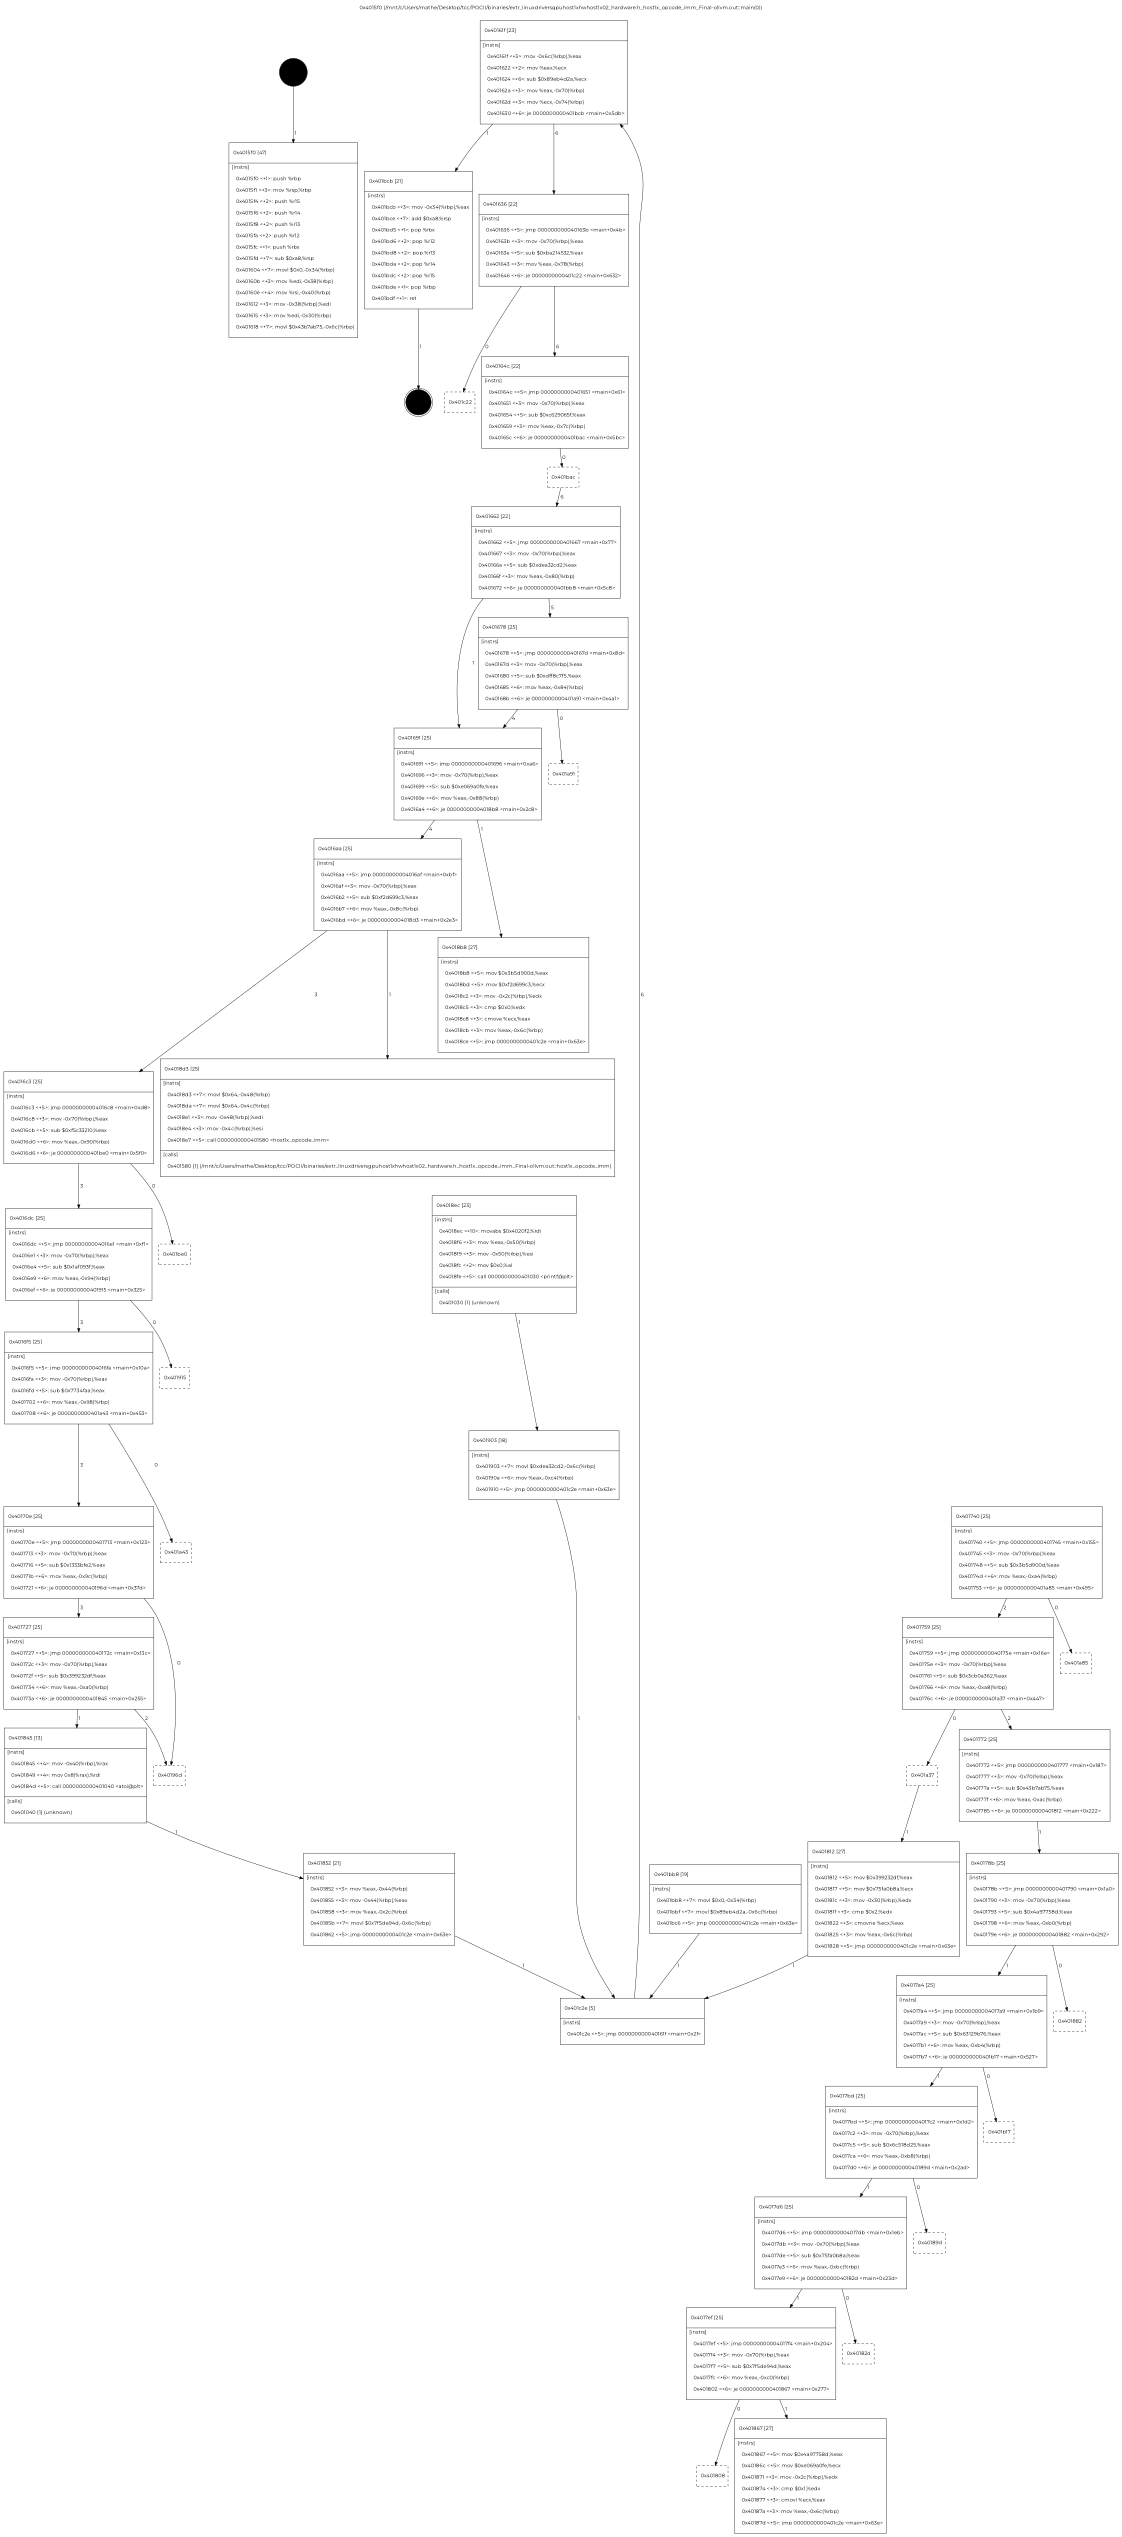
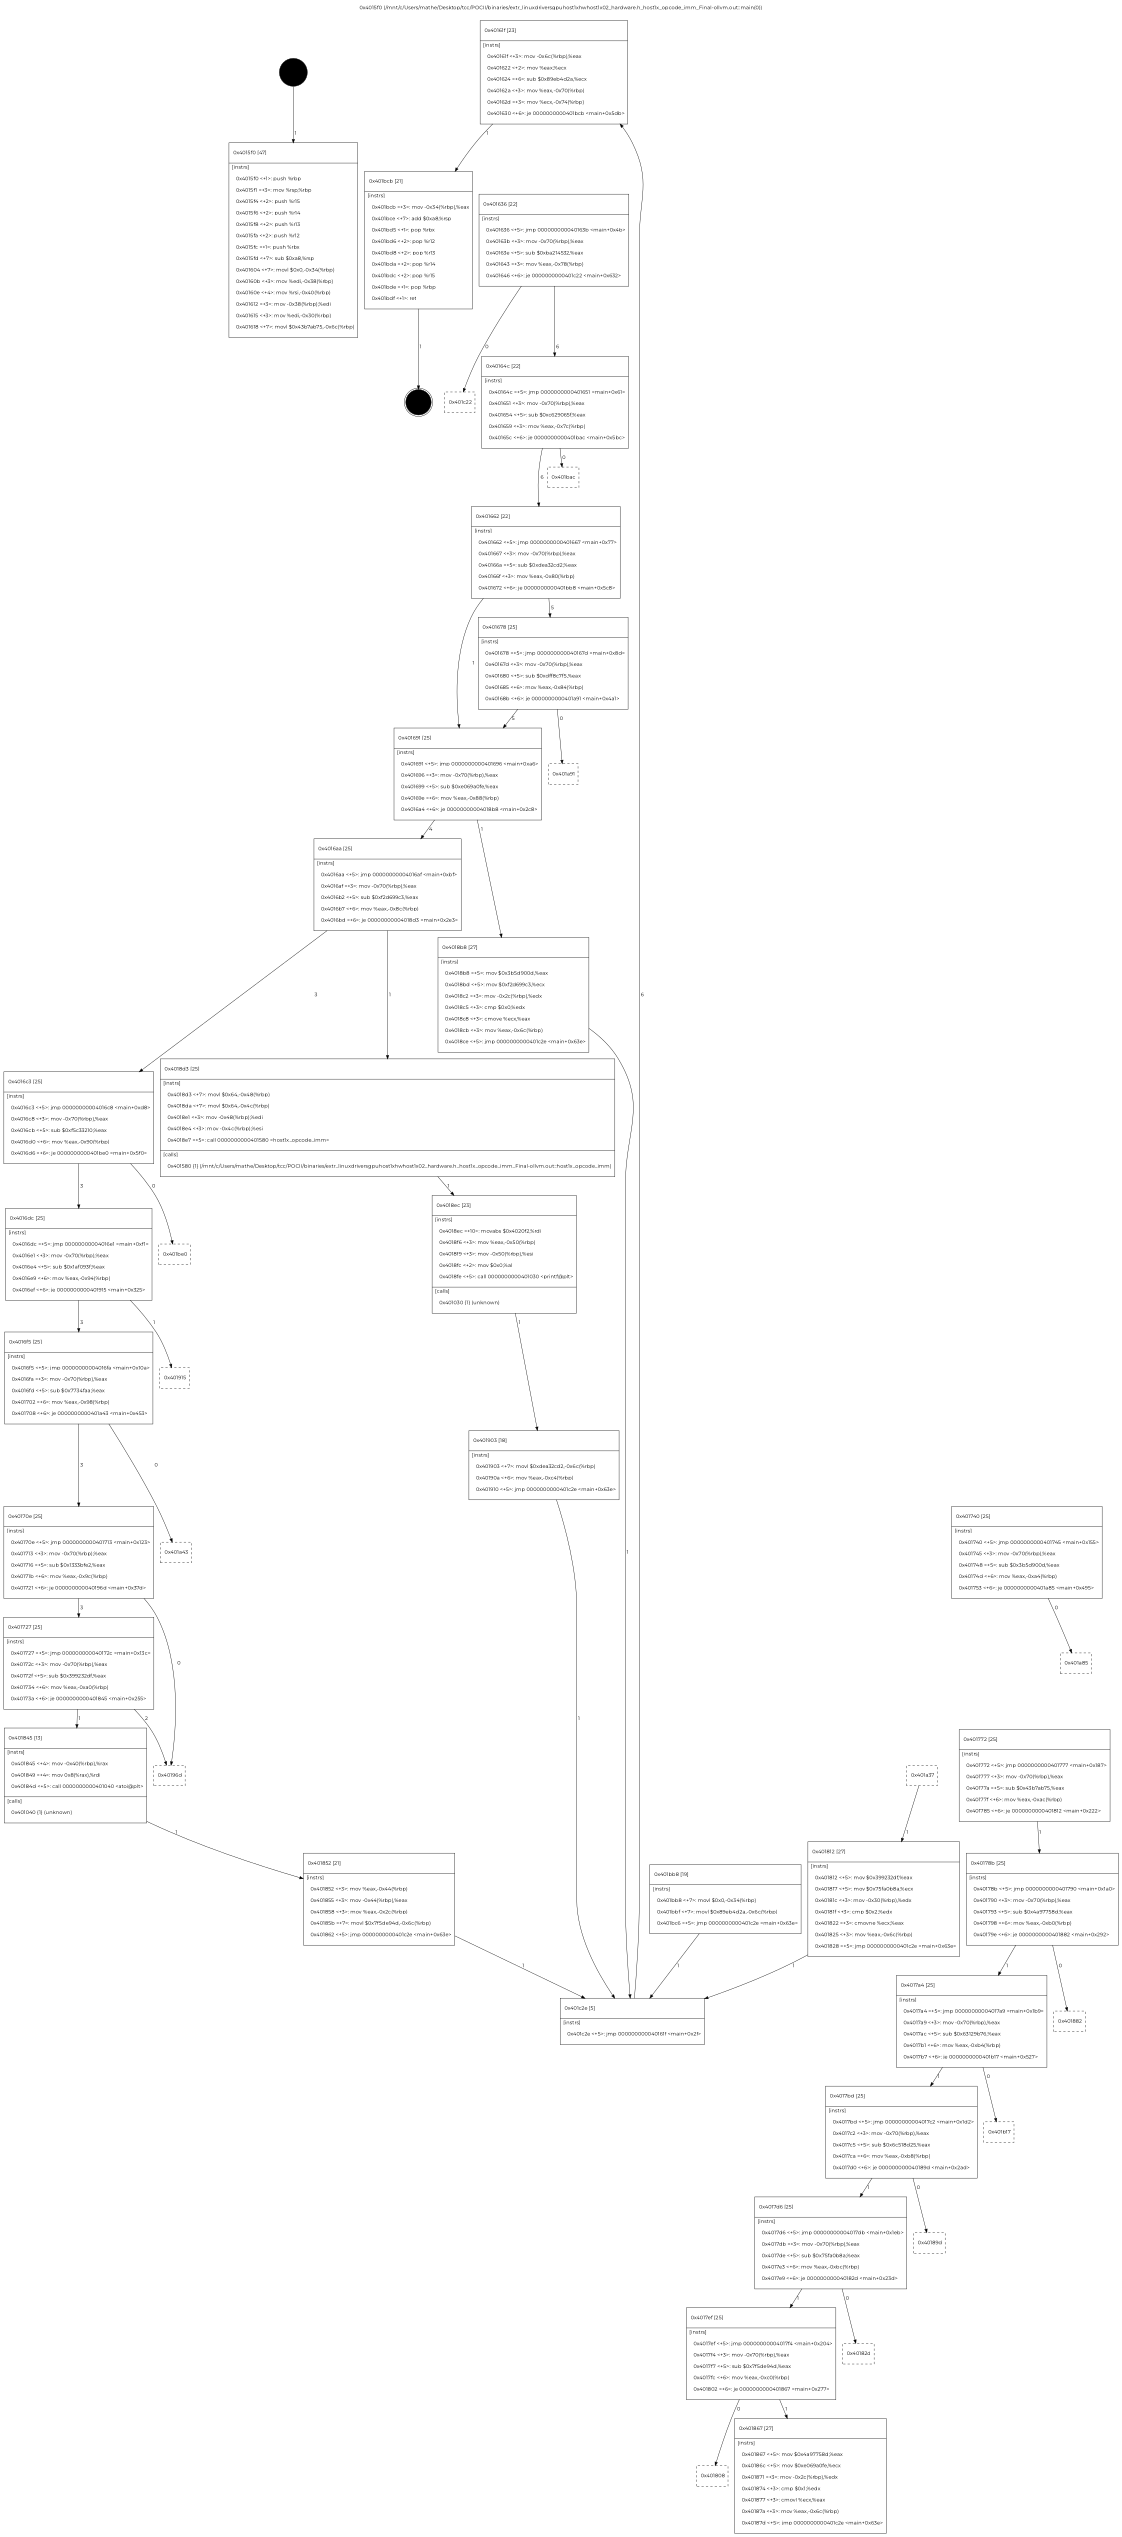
edge "0x40161f [23]" -> "0x401636 [22]": removed, label "6"
edge "0x401bac" -> "0x401662 [22]": now "0x40164c [22]" -> "0x401662 [22]"
edge "0x401678 [25]" -> "0x401691 [25]": label " 4" -> " 5"
edge "0x4018d3 [25]" -> "0x4018ec [23]": added, label "1"
edge "0x4016dc [25]" -> "0x401915": label " 0" -> " 1"
edge "0x4018b8 [27]" -> "0x401c2e [5]": added, label "1"
node "0x401759 [25]": removed
